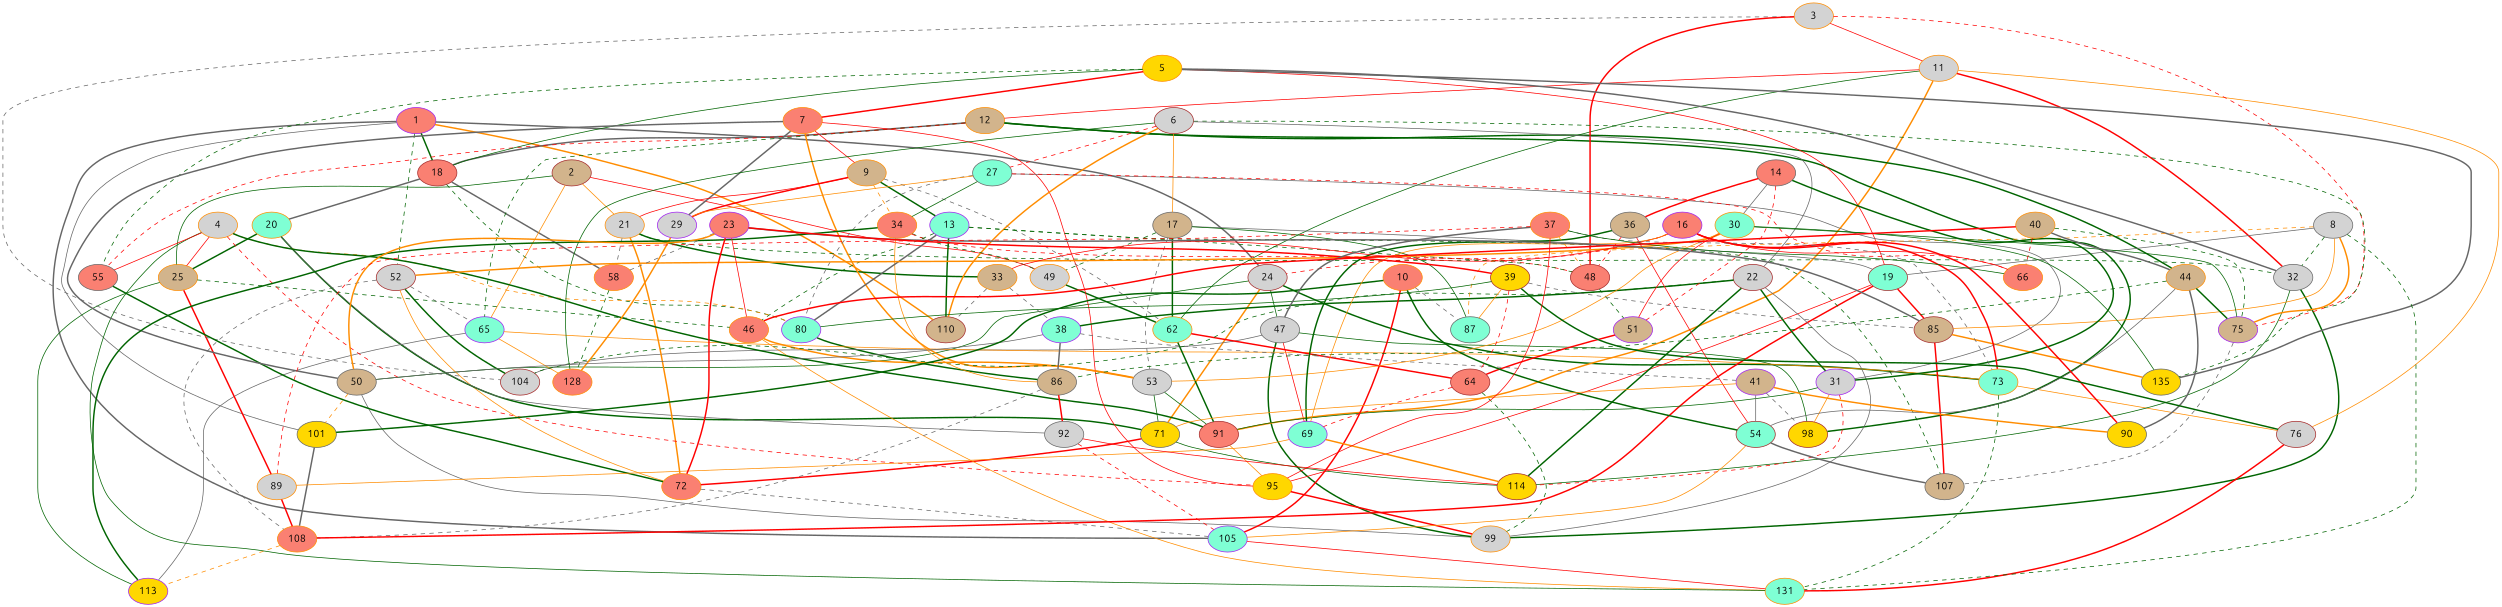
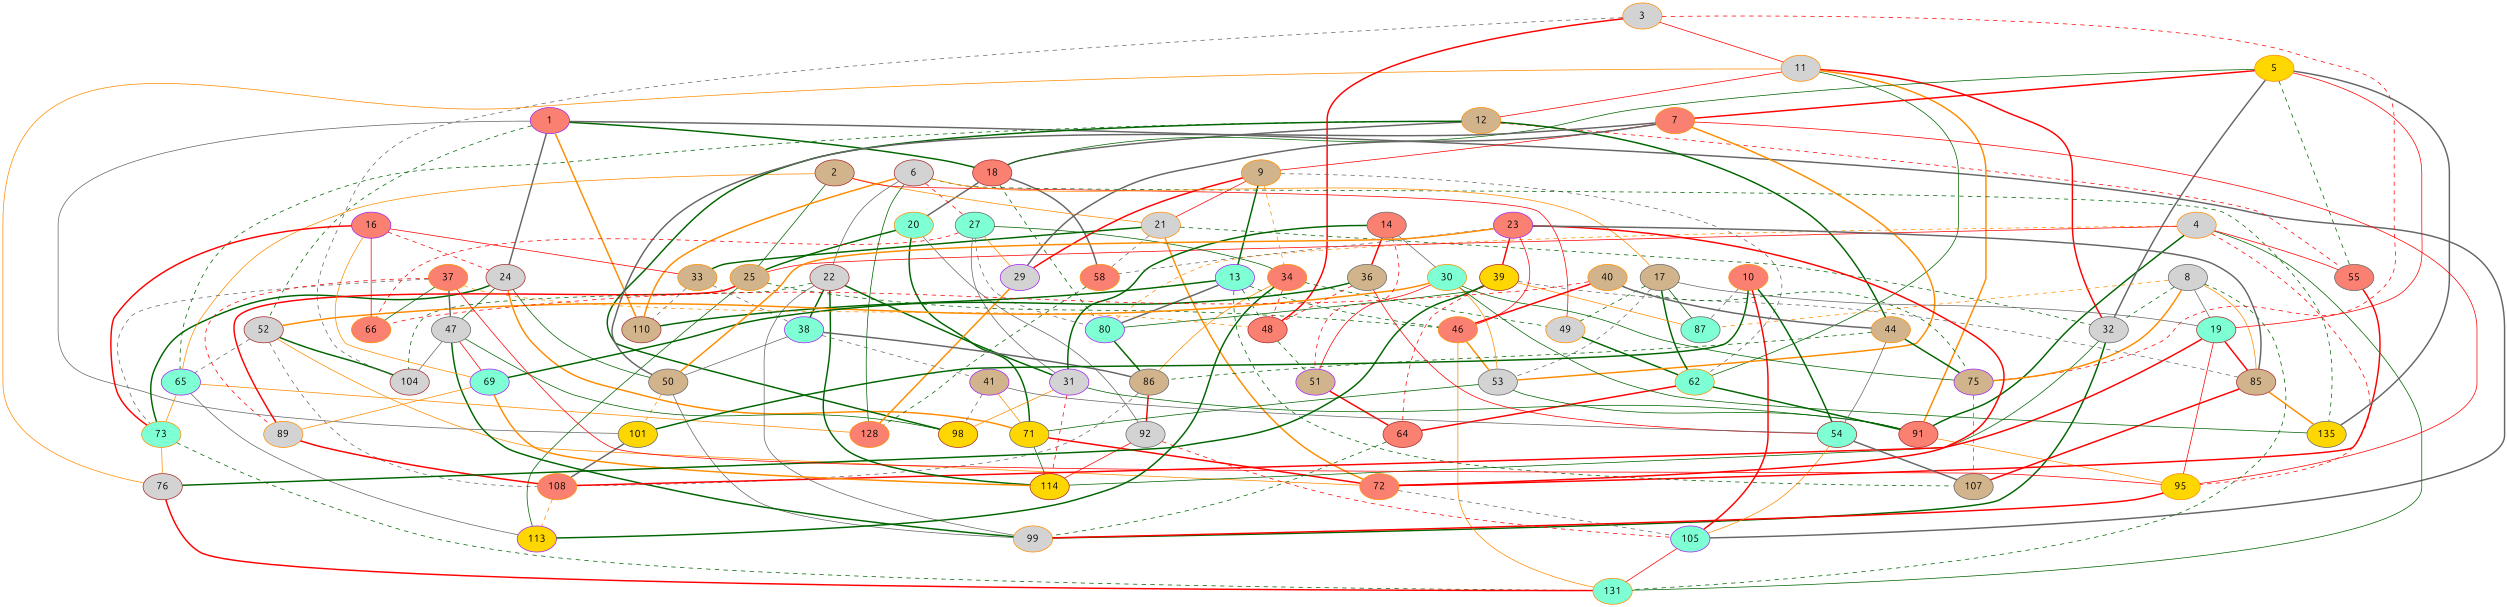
edge "64" -- "69": removed
edge "55" -- "72": color darkgreen -> red
node "90": removed
